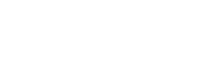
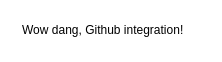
node "Wow dang, Github integration!": added
